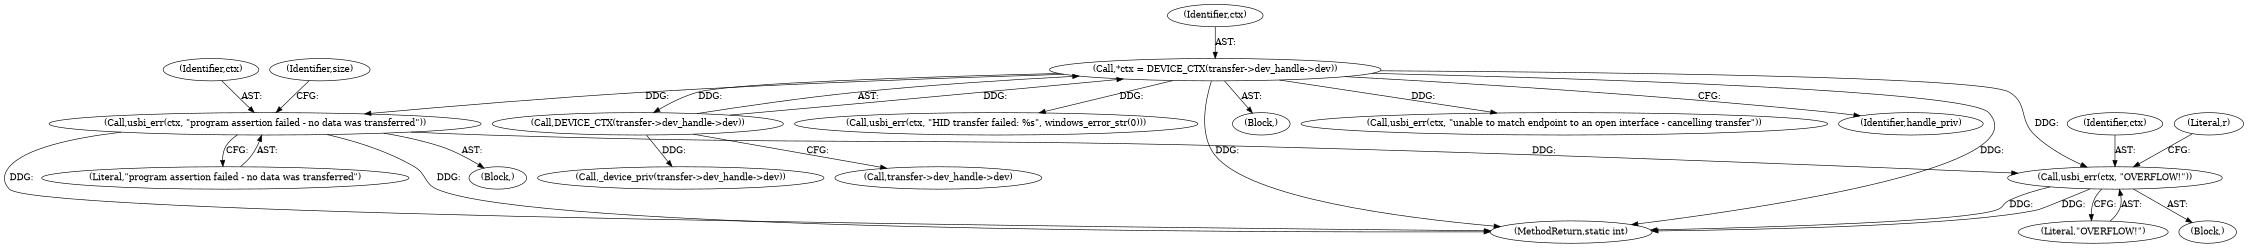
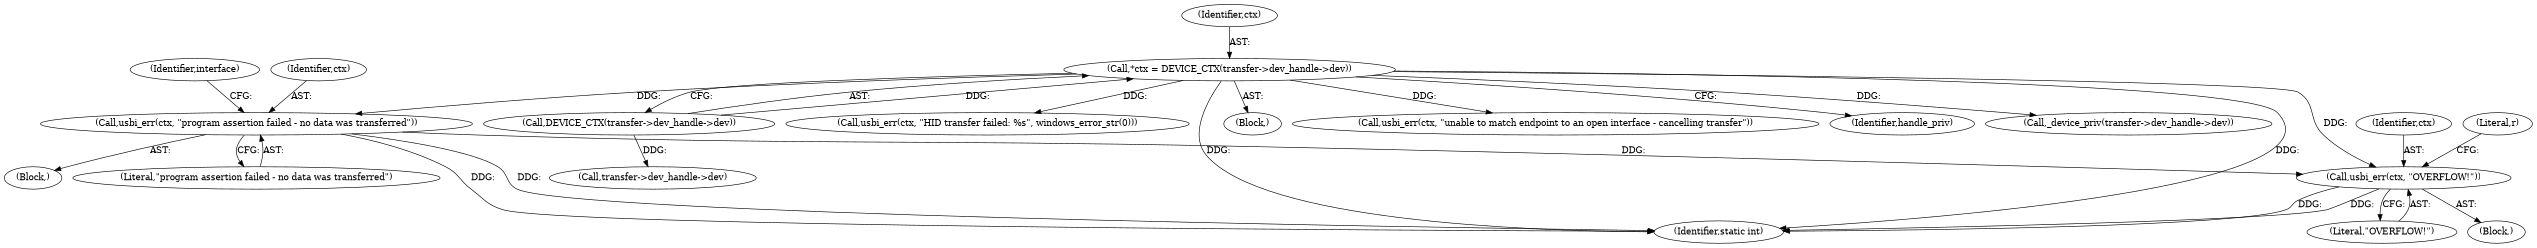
node "(Identifier,size)": label "(Identifier,size)" -> "(Identifier,interface)"
edge "(Call,*ctx = DEVICE_CTX(transfer->dev_handle->dev))" -> "(Call,DEVICE_CTX(transfer->dev_handle->dev))": label "DDG: " -> "CFG: "
edge "(Call,DEVICE_CTX(transfer->dev_handle->dev))" -> "(Call,_device_priv(transfer->dev_handle->dev))": now "(Call,*ctx = DEVICE_CTX(transfer->dev_handle->dev))" -> "(Call,_device_priv(transfer->dev_handle->dev))"
edge "(Call,DEVICE_CTX(transfer->dev_handle->dev))" -> "(Call,transfer->dev_handle->dev)": label "CFG: " -> "DDG: "
node "(MethodReturn,static int)": label "(MethodReturn,static int)" -> "(Identifier,static int)"
